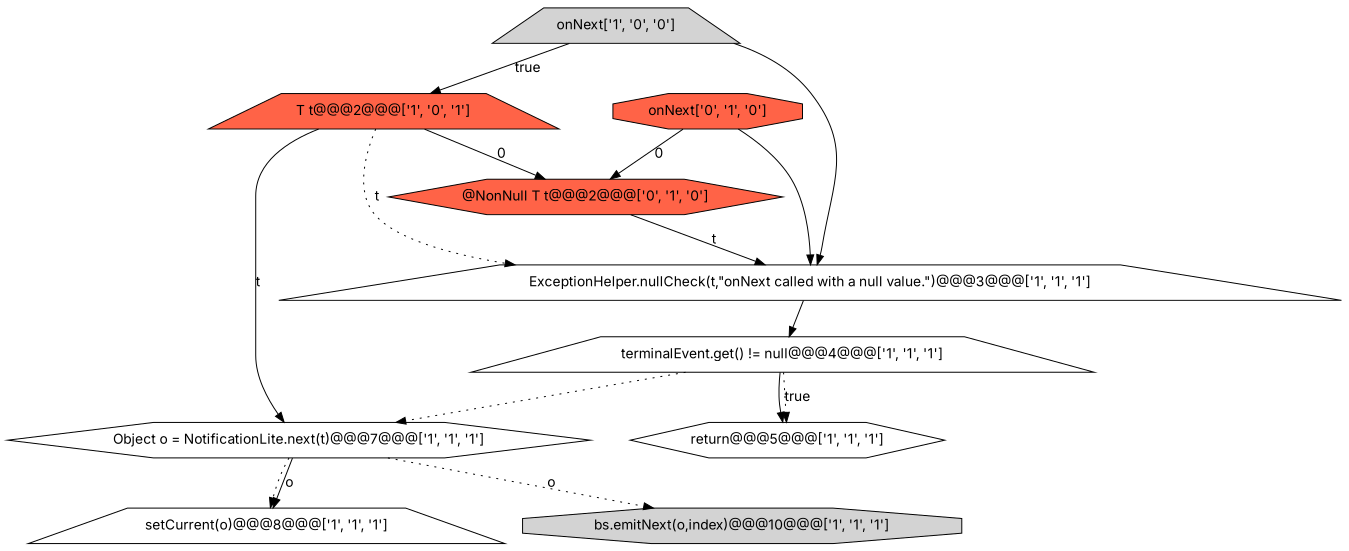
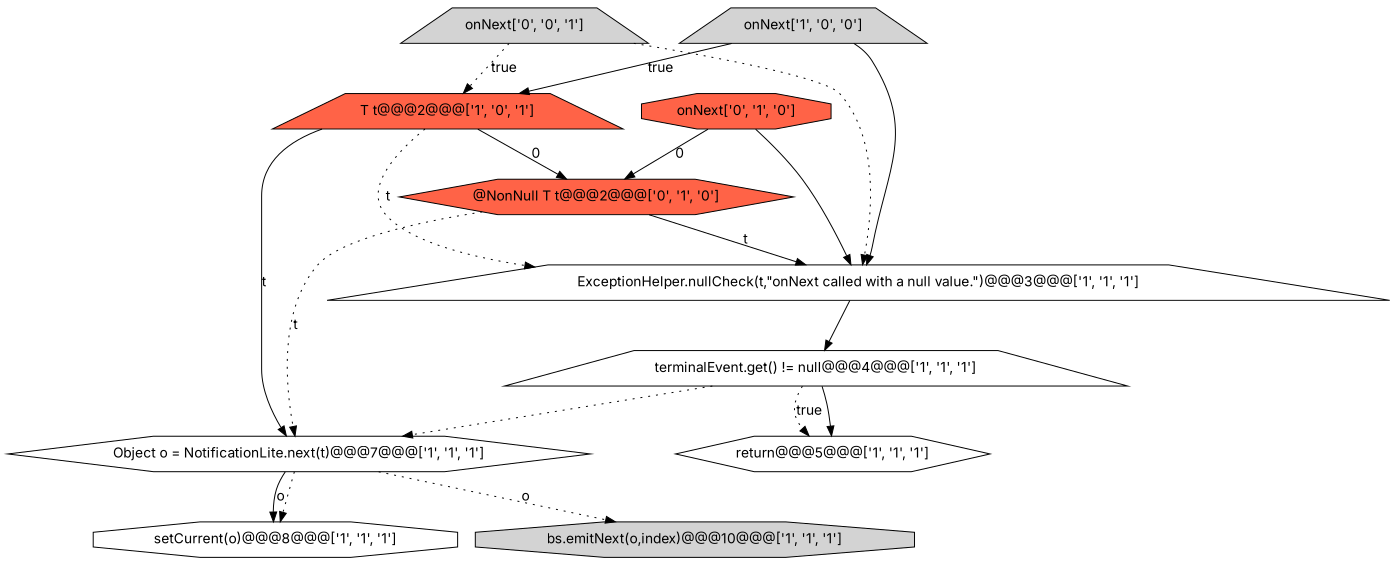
node "onNext['0', '0', '1']": added
edge "@NonNull T t@@@2@@@['0', '1', '0']" -> "Object o = NotificationLite.next(t)@@@7@@@['1', '1', '1']": added, label "t"
node "setCurrent(o)@@@8@@@['1', '1', '1']": shape trapezium -> octagon
